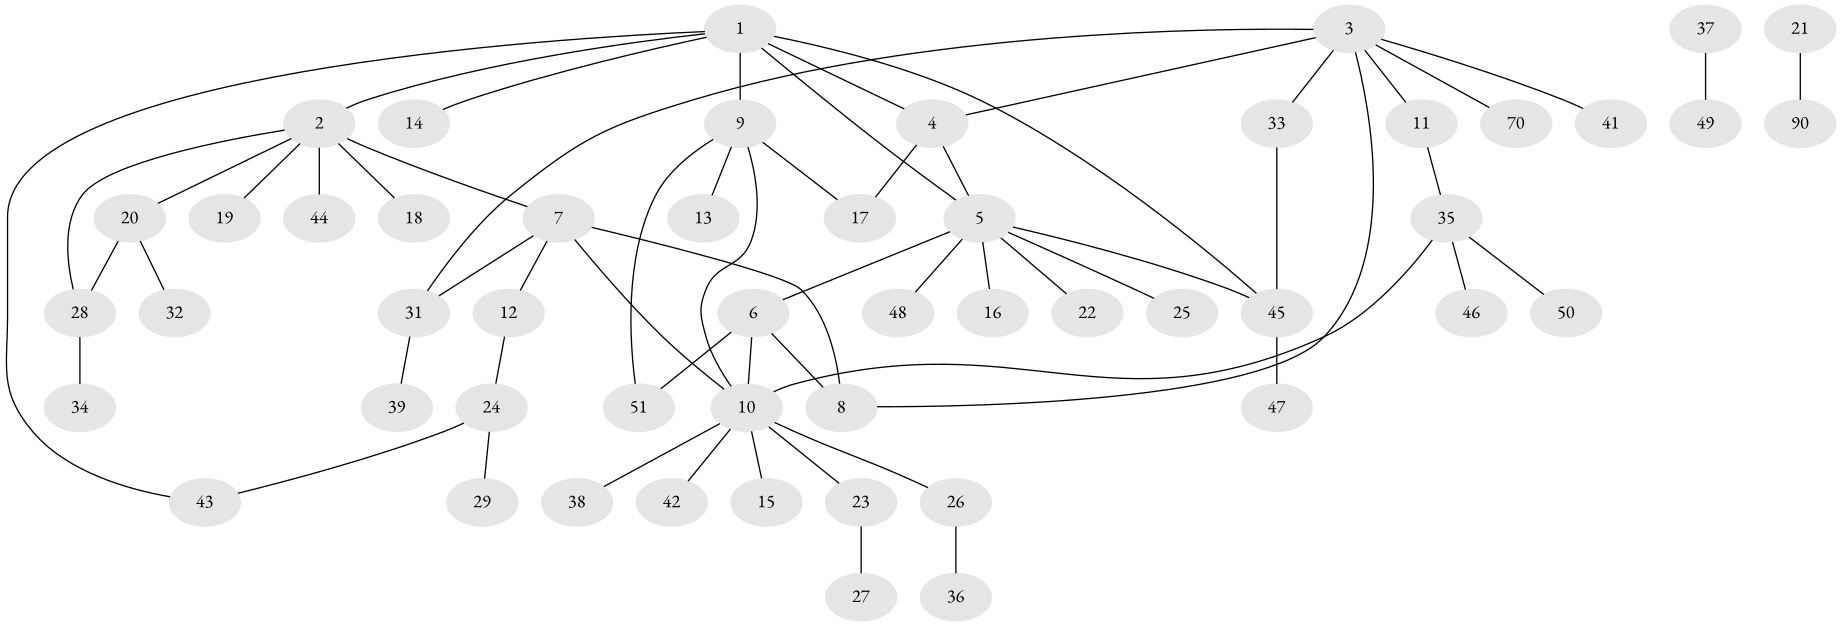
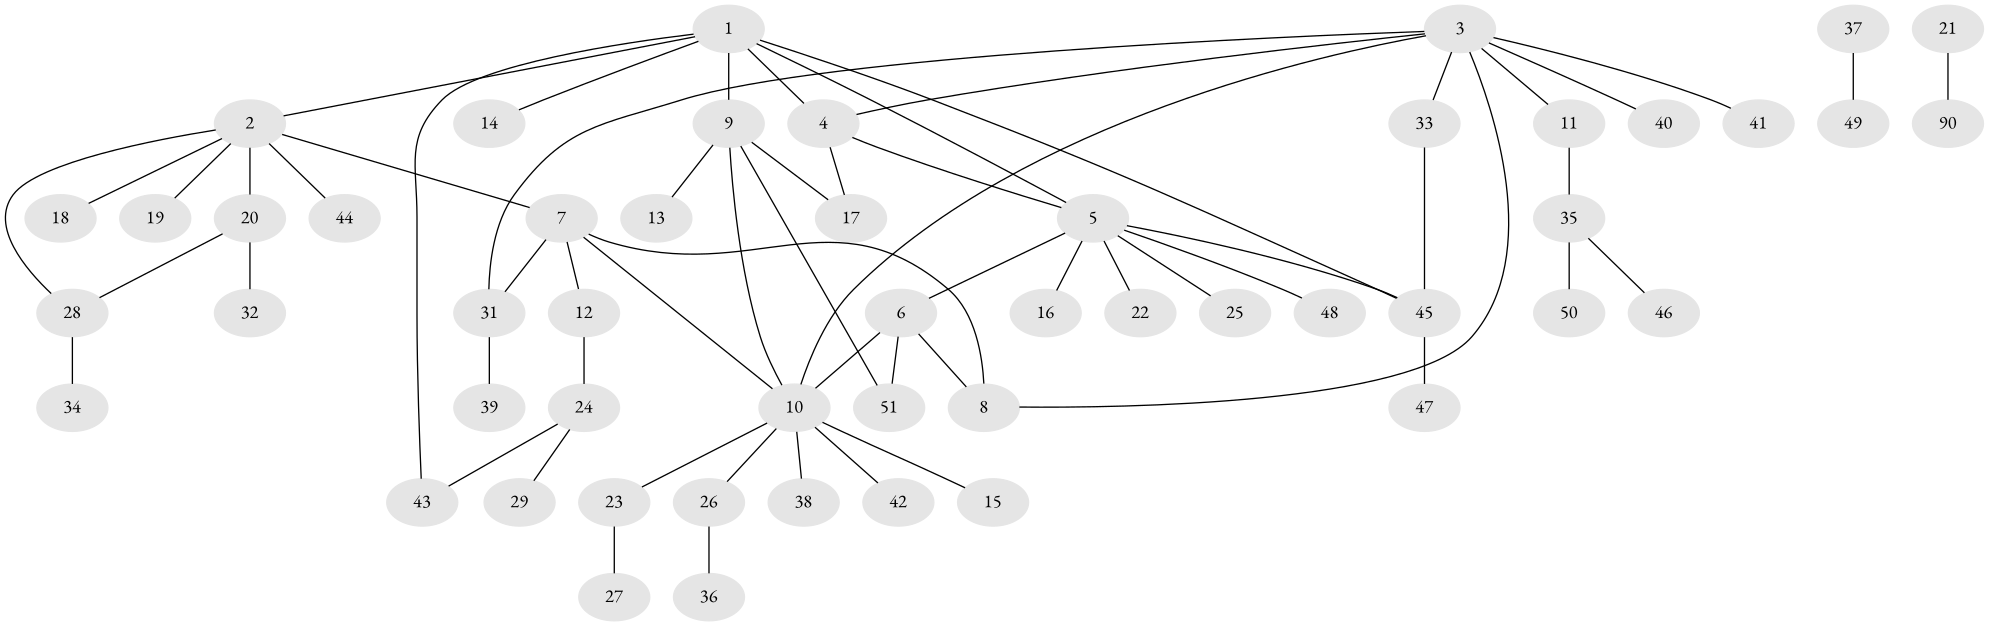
node "70": label "70" -> "40"
edge "35" -- "10": now "3" -- "10"
